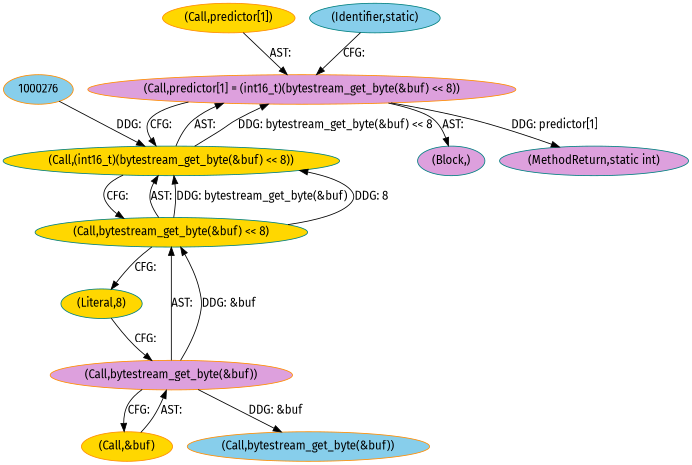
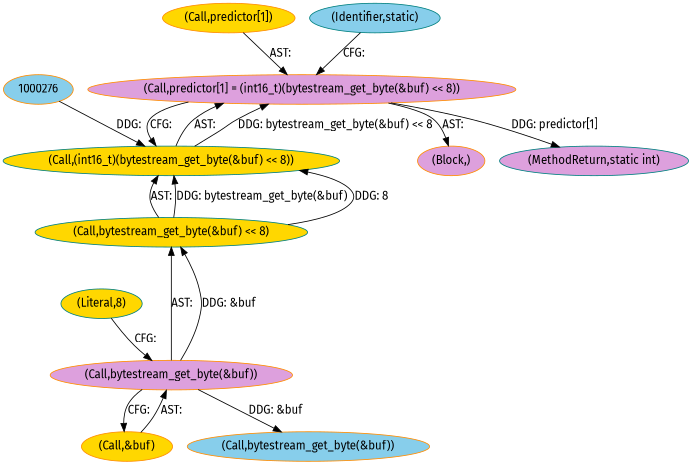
node "(Block,)": color teal -> darkorange
edge "(Call,(int16_t)(bytestream_get_byte(&buf) << 8))" -> "(Call,bytestream_get_byte(&buf) << 8)": removed, label "CFG:"
edge "(Call,bytestream_get_byte(&buf) << 8)" -> "(Literal,8)": removed, label "CFG:"
